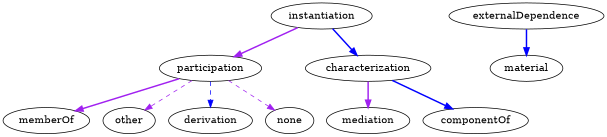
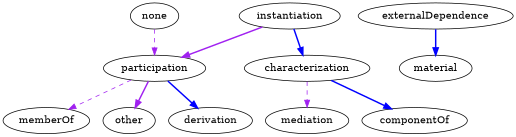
edge "participation" -> "derivation": style dashed -> bold
edge "characterization" -> "mediation": style bold -> dashed
edge "participation" -> "other": style dashed -> bold
edge "participation" -> "none": reversed
edge "participation" -> "memberOf": style bold -> dashed
